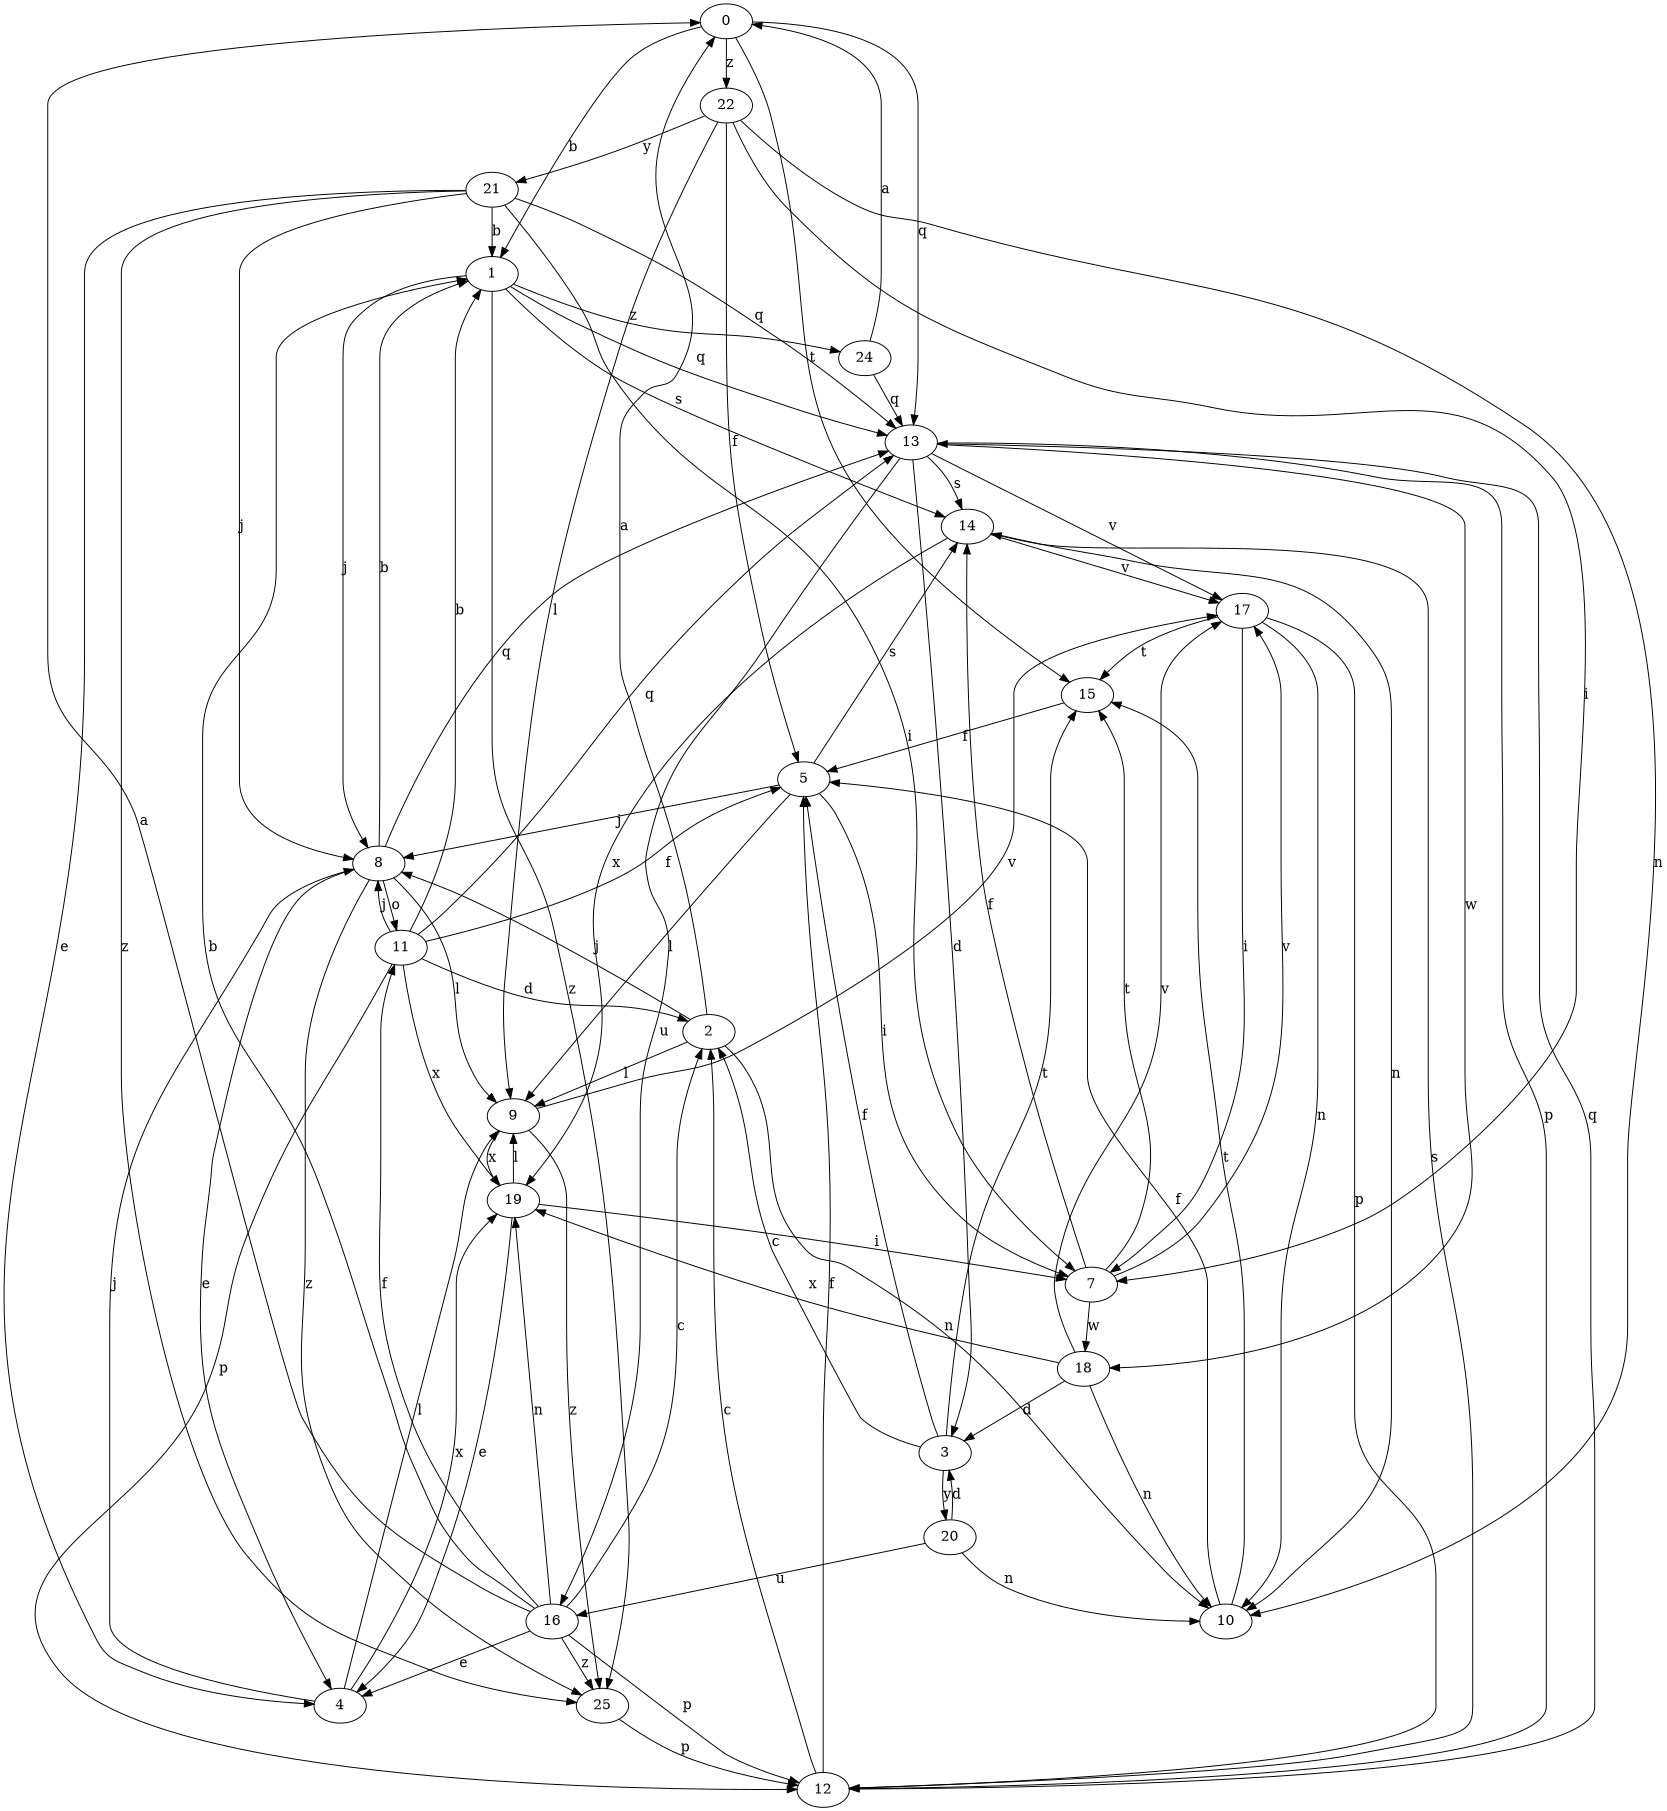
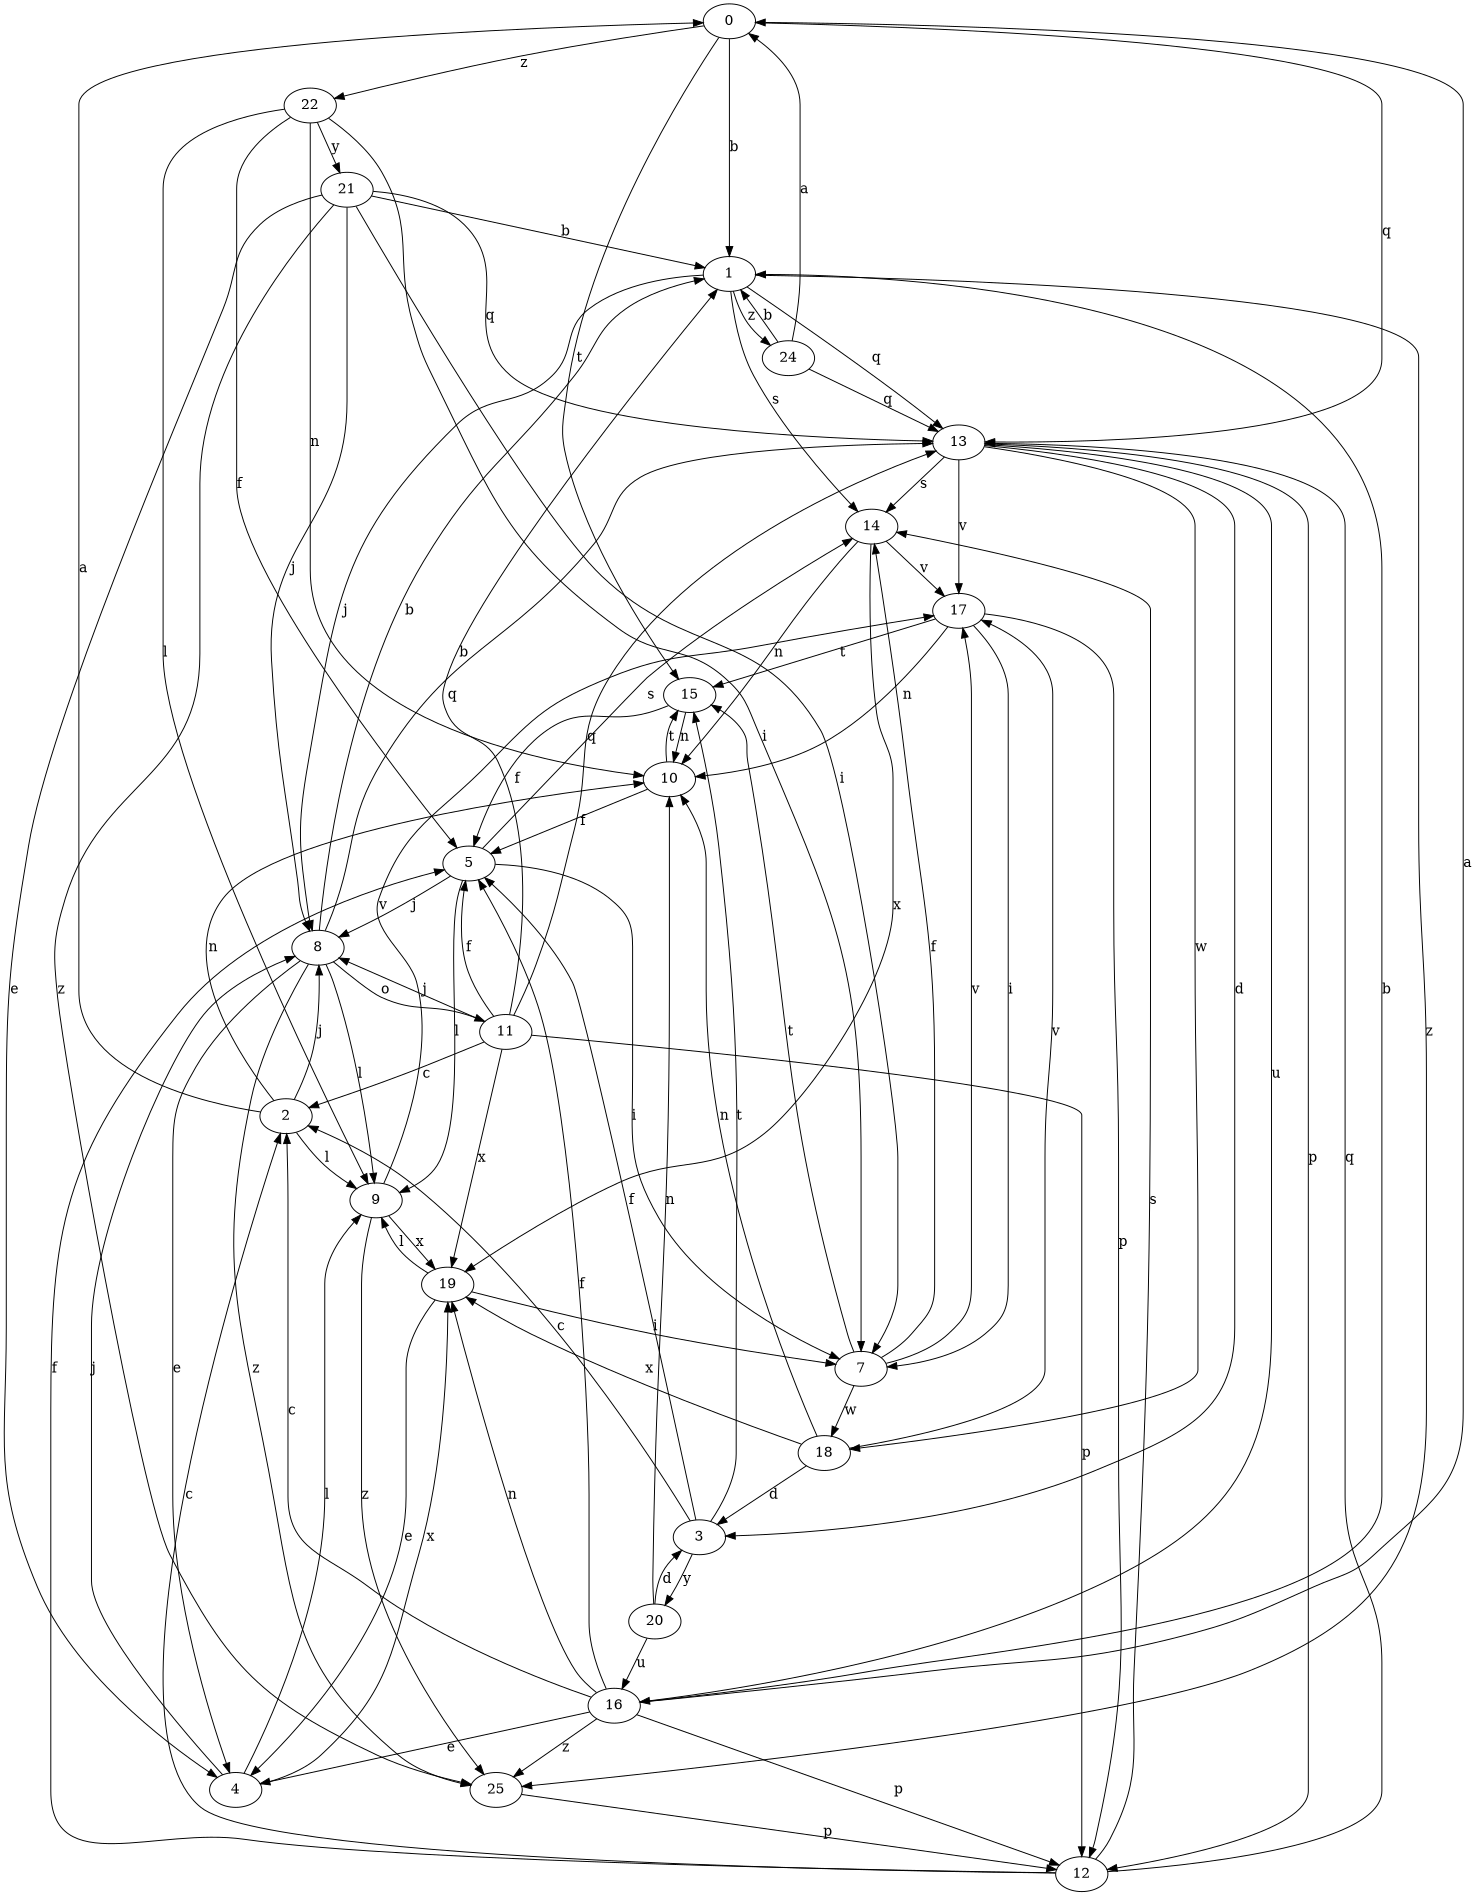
edge "24" -> "1": added, label "b"
edge "15" -> "10": added, label "n"
edge "11" -> "2": label "d" -> "c"
edge "16" -> "11": now "16" -> "5"
